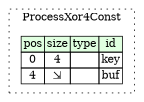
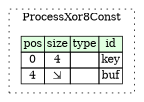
cluster "ProcessXor4Const": label "ProcessXor4Const" -> "ProcessXor8Const"
